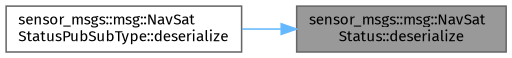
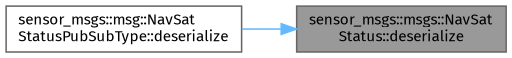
node "sensor_msgs::msg::NavSat Status::deserialize": label "sensor_msgs::msg::NavSat Status::deserialize" -> "sensor_msgs::msgs::NavSat Status::deserialize"
